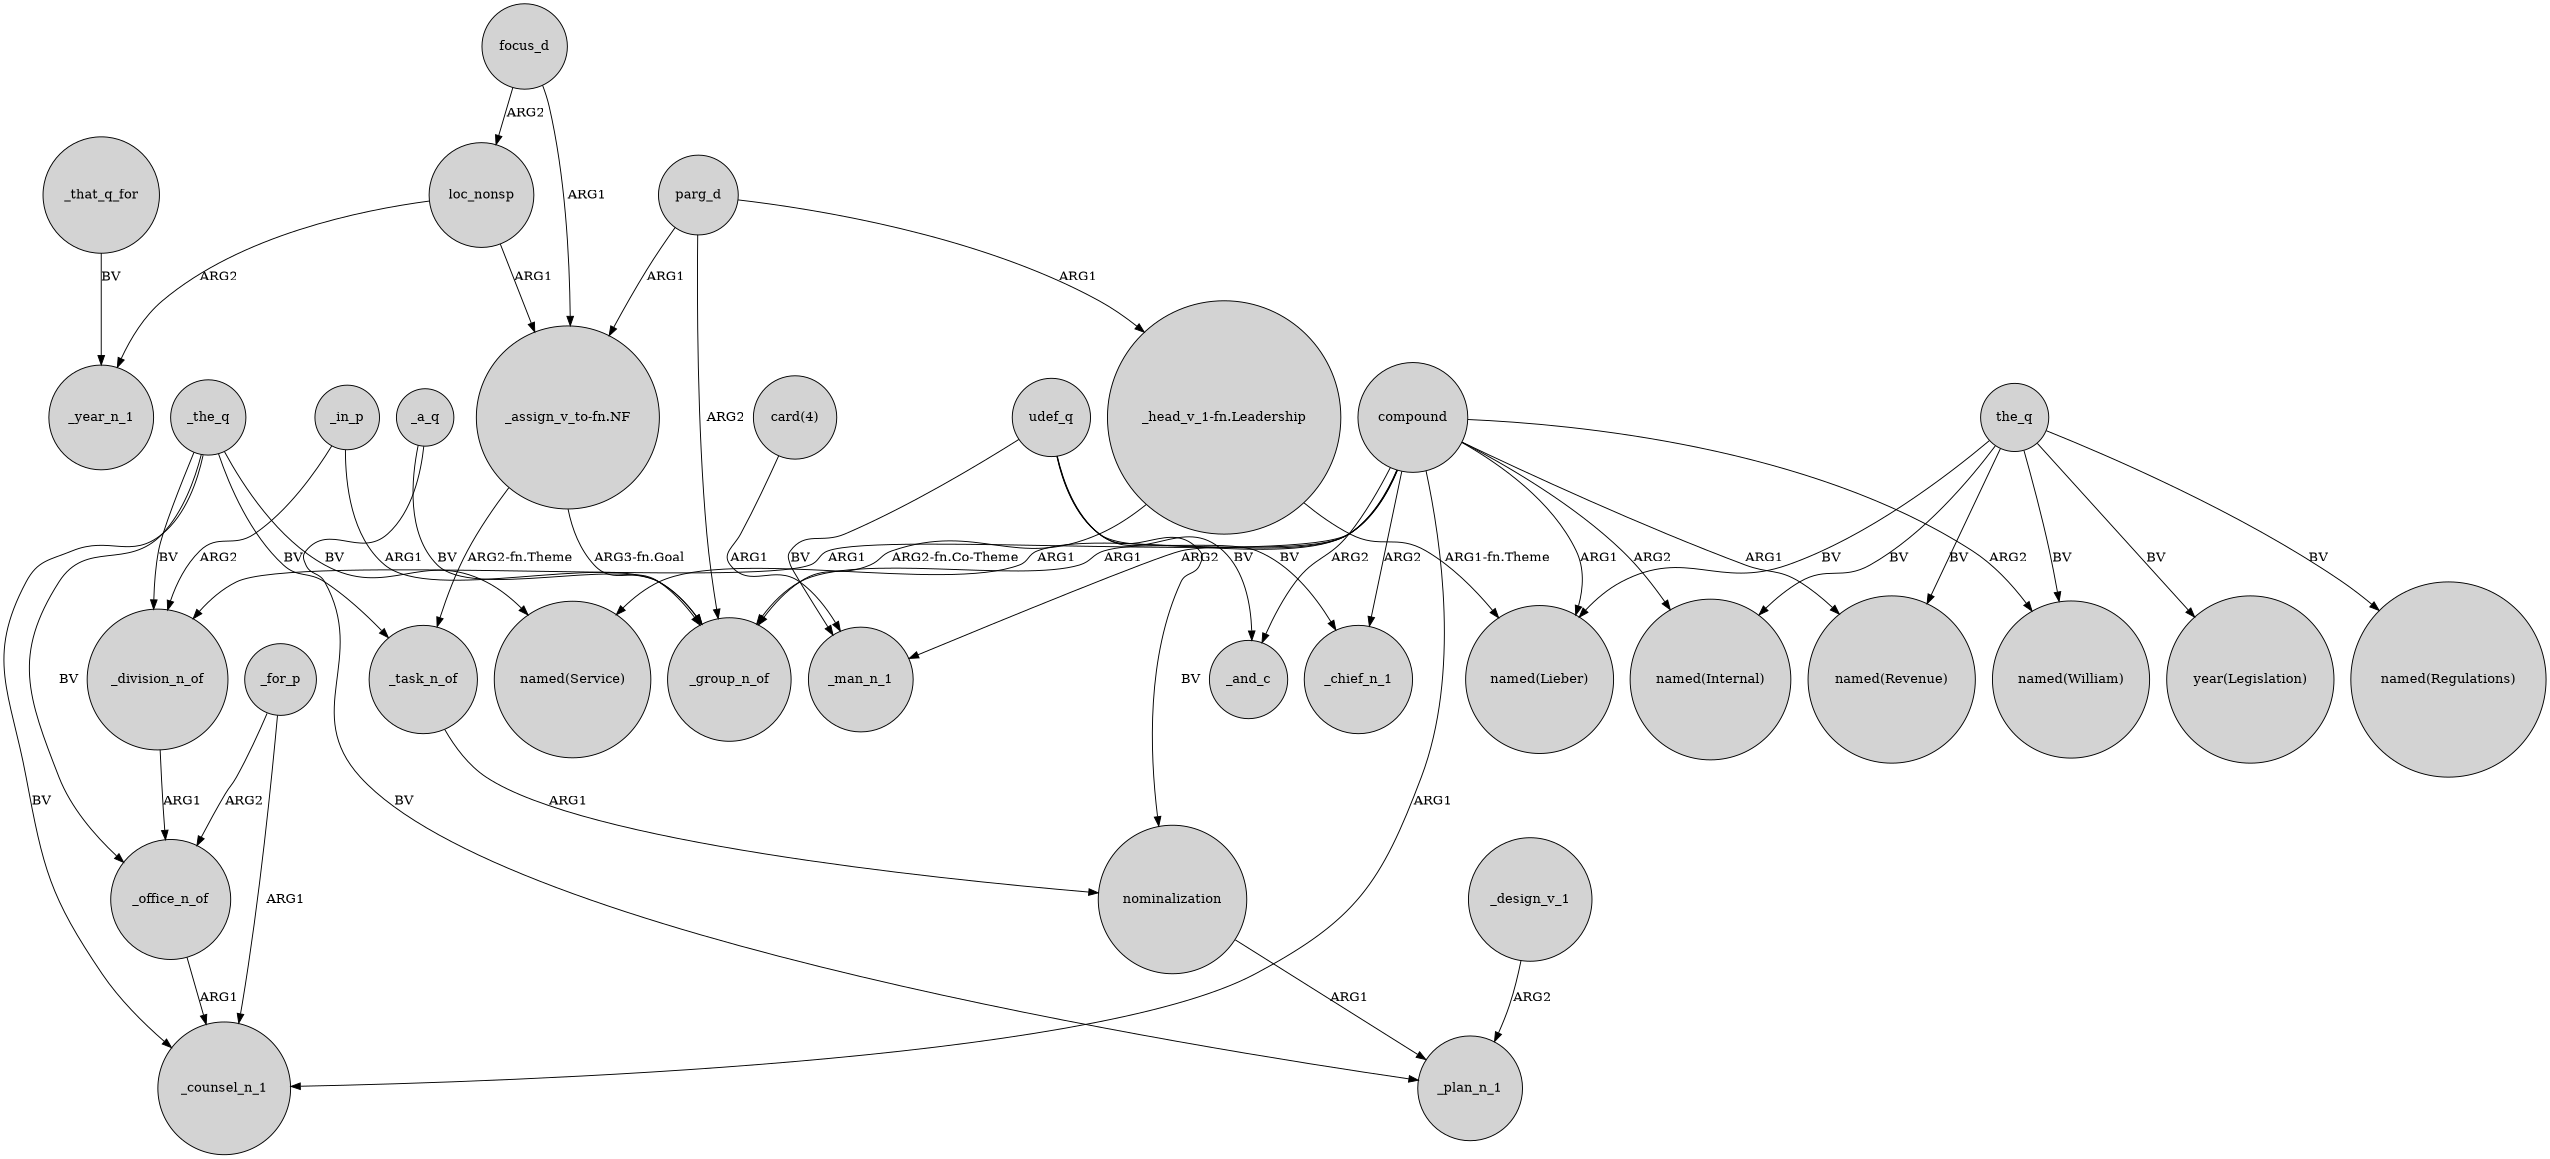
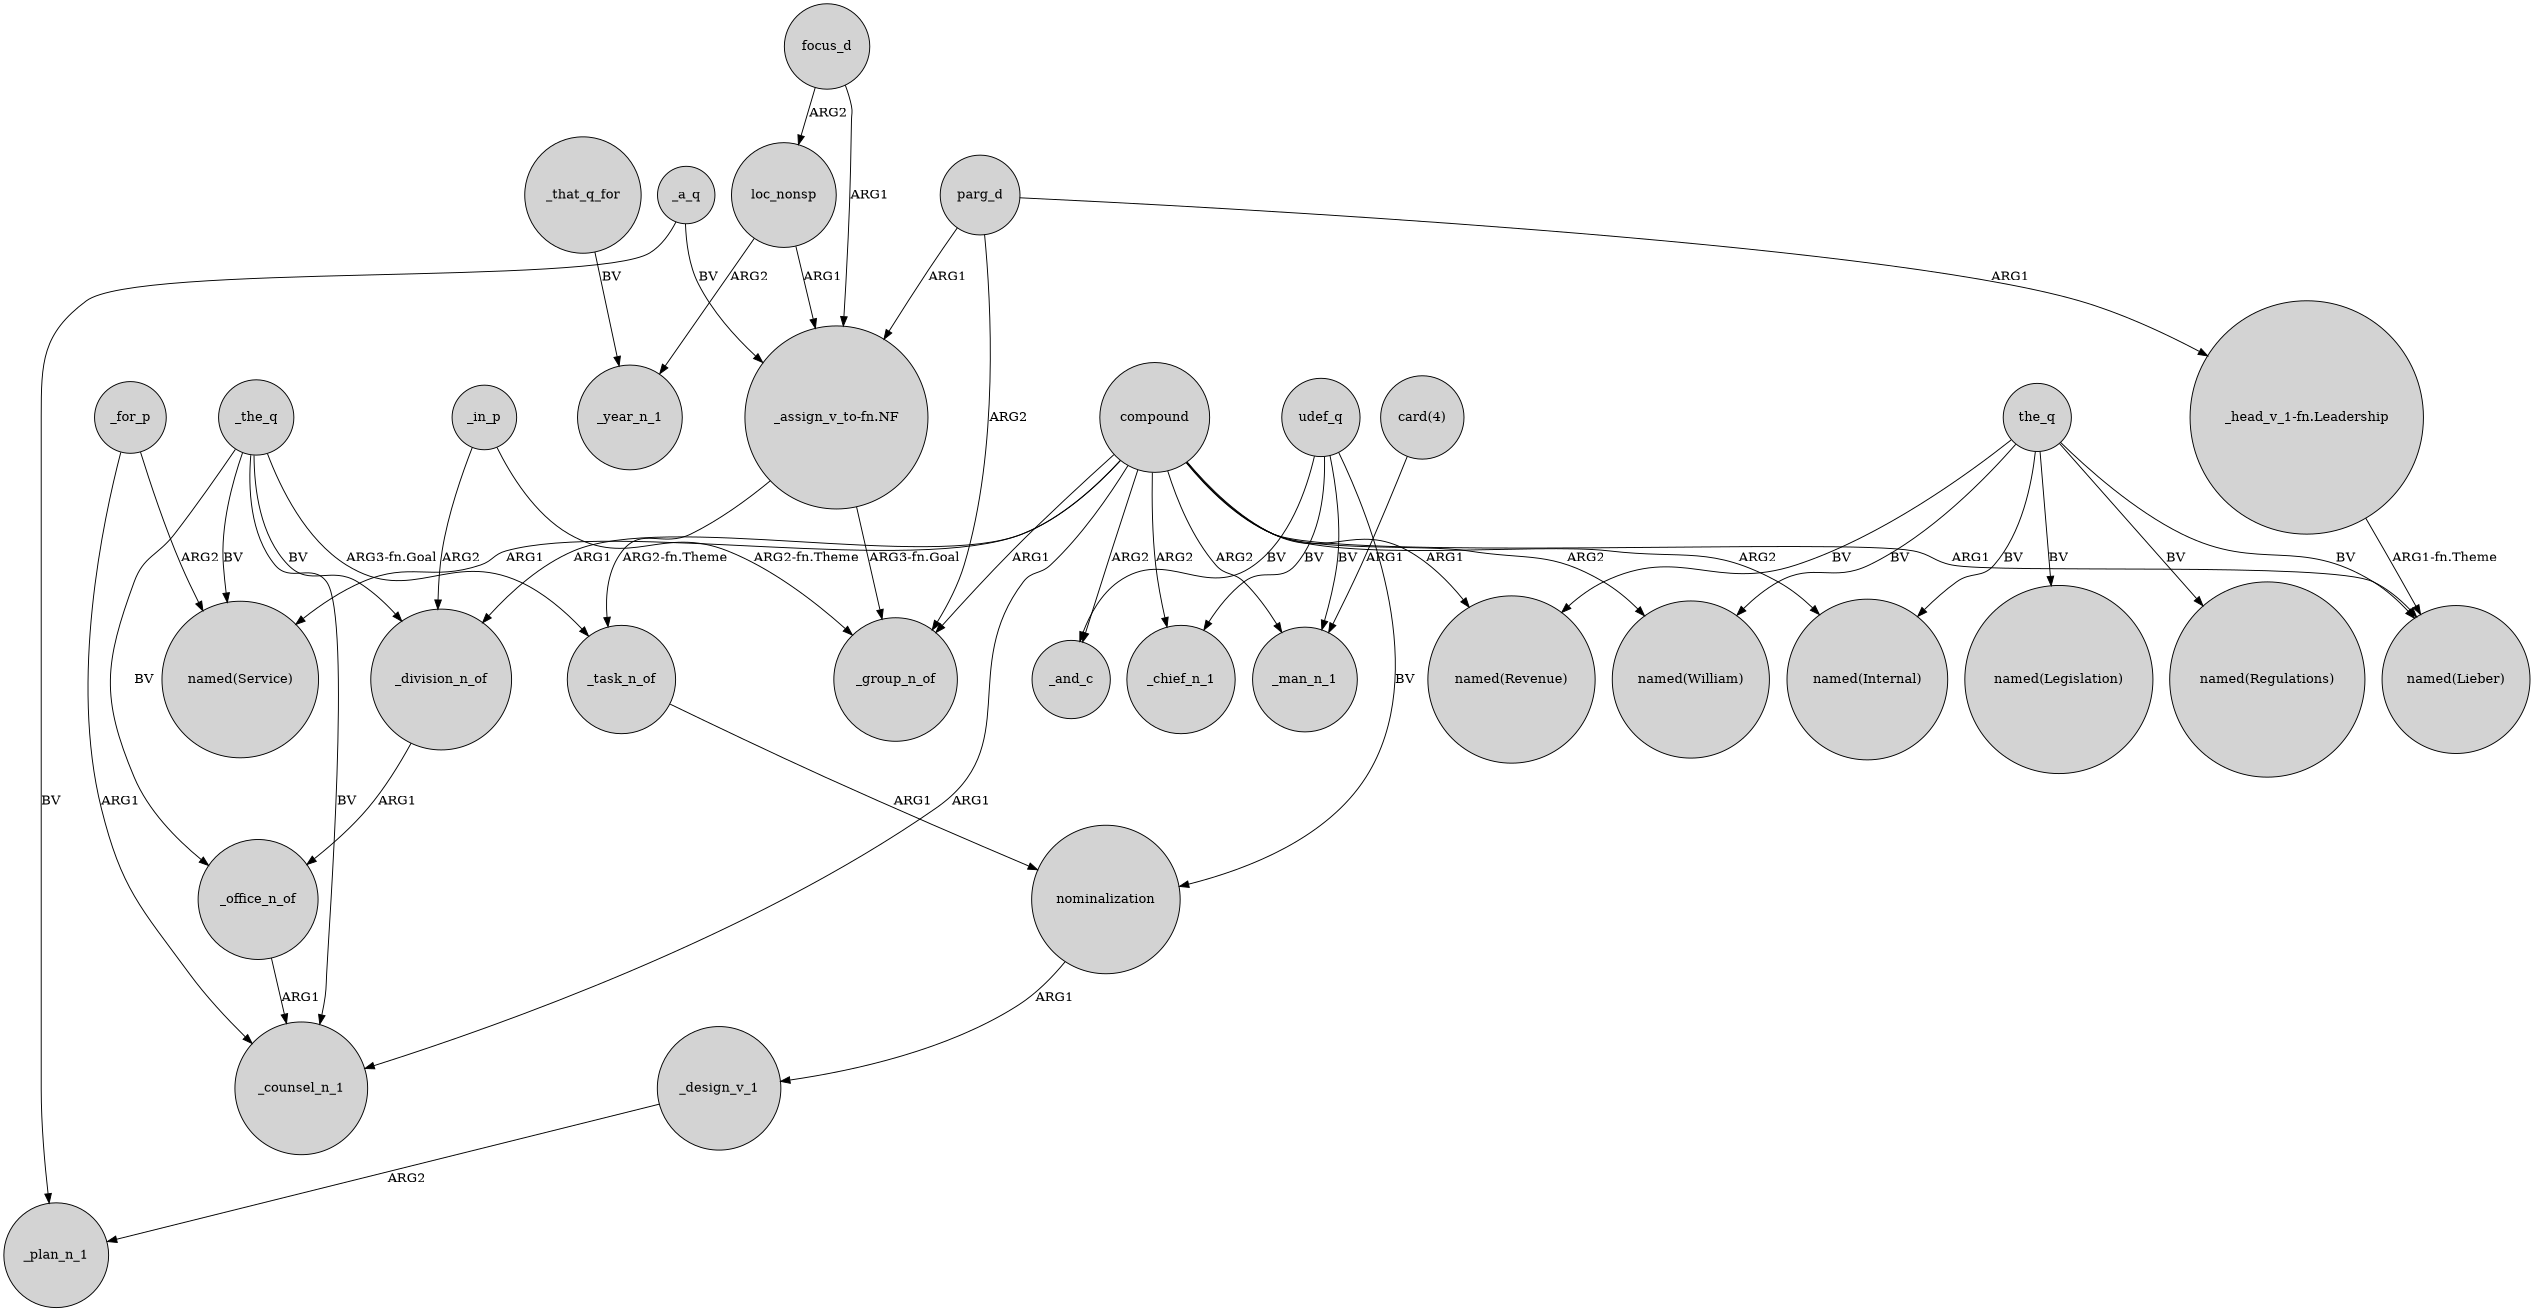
edge "_head_v_1-fn.Leadership" -> "_group_n_of": removed, label "ARG2-fn.Co-Theme"
edge "_the_q" -> "_task_n_of": label "BV" -> "ARG3-fn.Goal"
edge "_in_p" -> "_group_n_of": label "ARG1" -> "ARG2-fn.Theme"
edge "_a_q" -> "_group_n_of": now "_a_q" -> "_assign_v_to-fn.NF"
node "year(Legislation)": label "year(Legislation)" -> "named(Legislation)"
edge "_for_p" -> "_office_n_of": now "_for_p" -> "named(Service)"
edge "nominalization" -> "_plan_n_1": now "nominalization" -> "_design_v_1"
